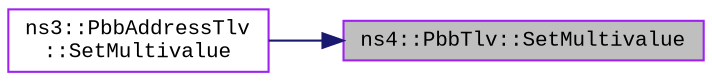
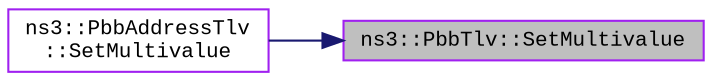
node "ns4::PbbTlv::SetMultivalue": label "ns4::PbbTlv::SetMultivalue" -> "ns3::PbbTlv::SetMultivalue"
